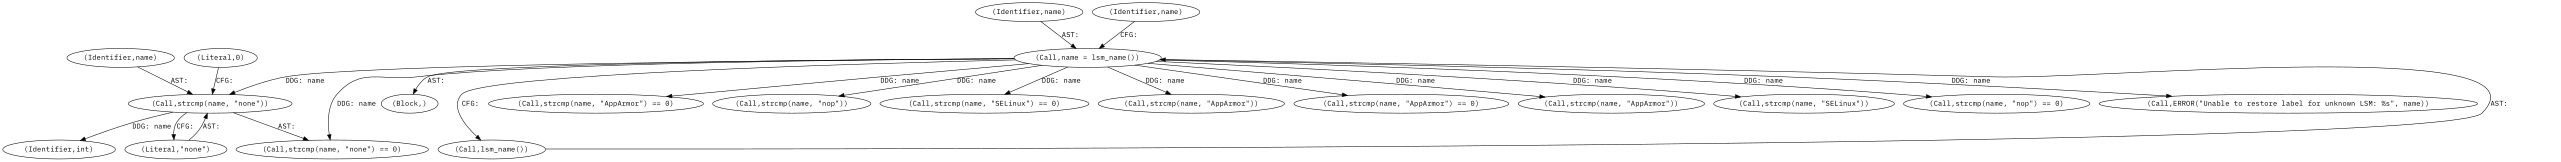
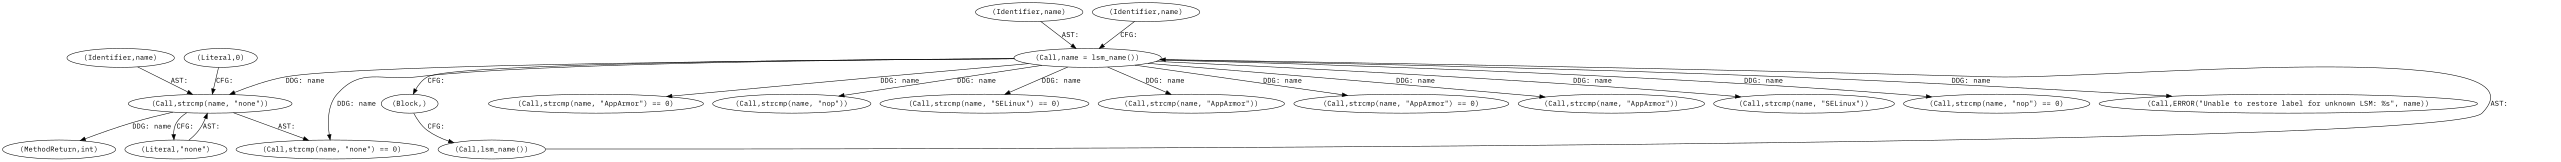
edge "(Call,name = lsm_name())" -> "(Call,lsm_name())": now "(Block,)" -> "(Call,lsm_name())"
edge "(Call,name = lsm_name())" -> "(Block,)": label "AST: " -> "CFG: "
node "(Identifier,int)": label "(Identifier,int)" -> "(MethodReturn,int)"
